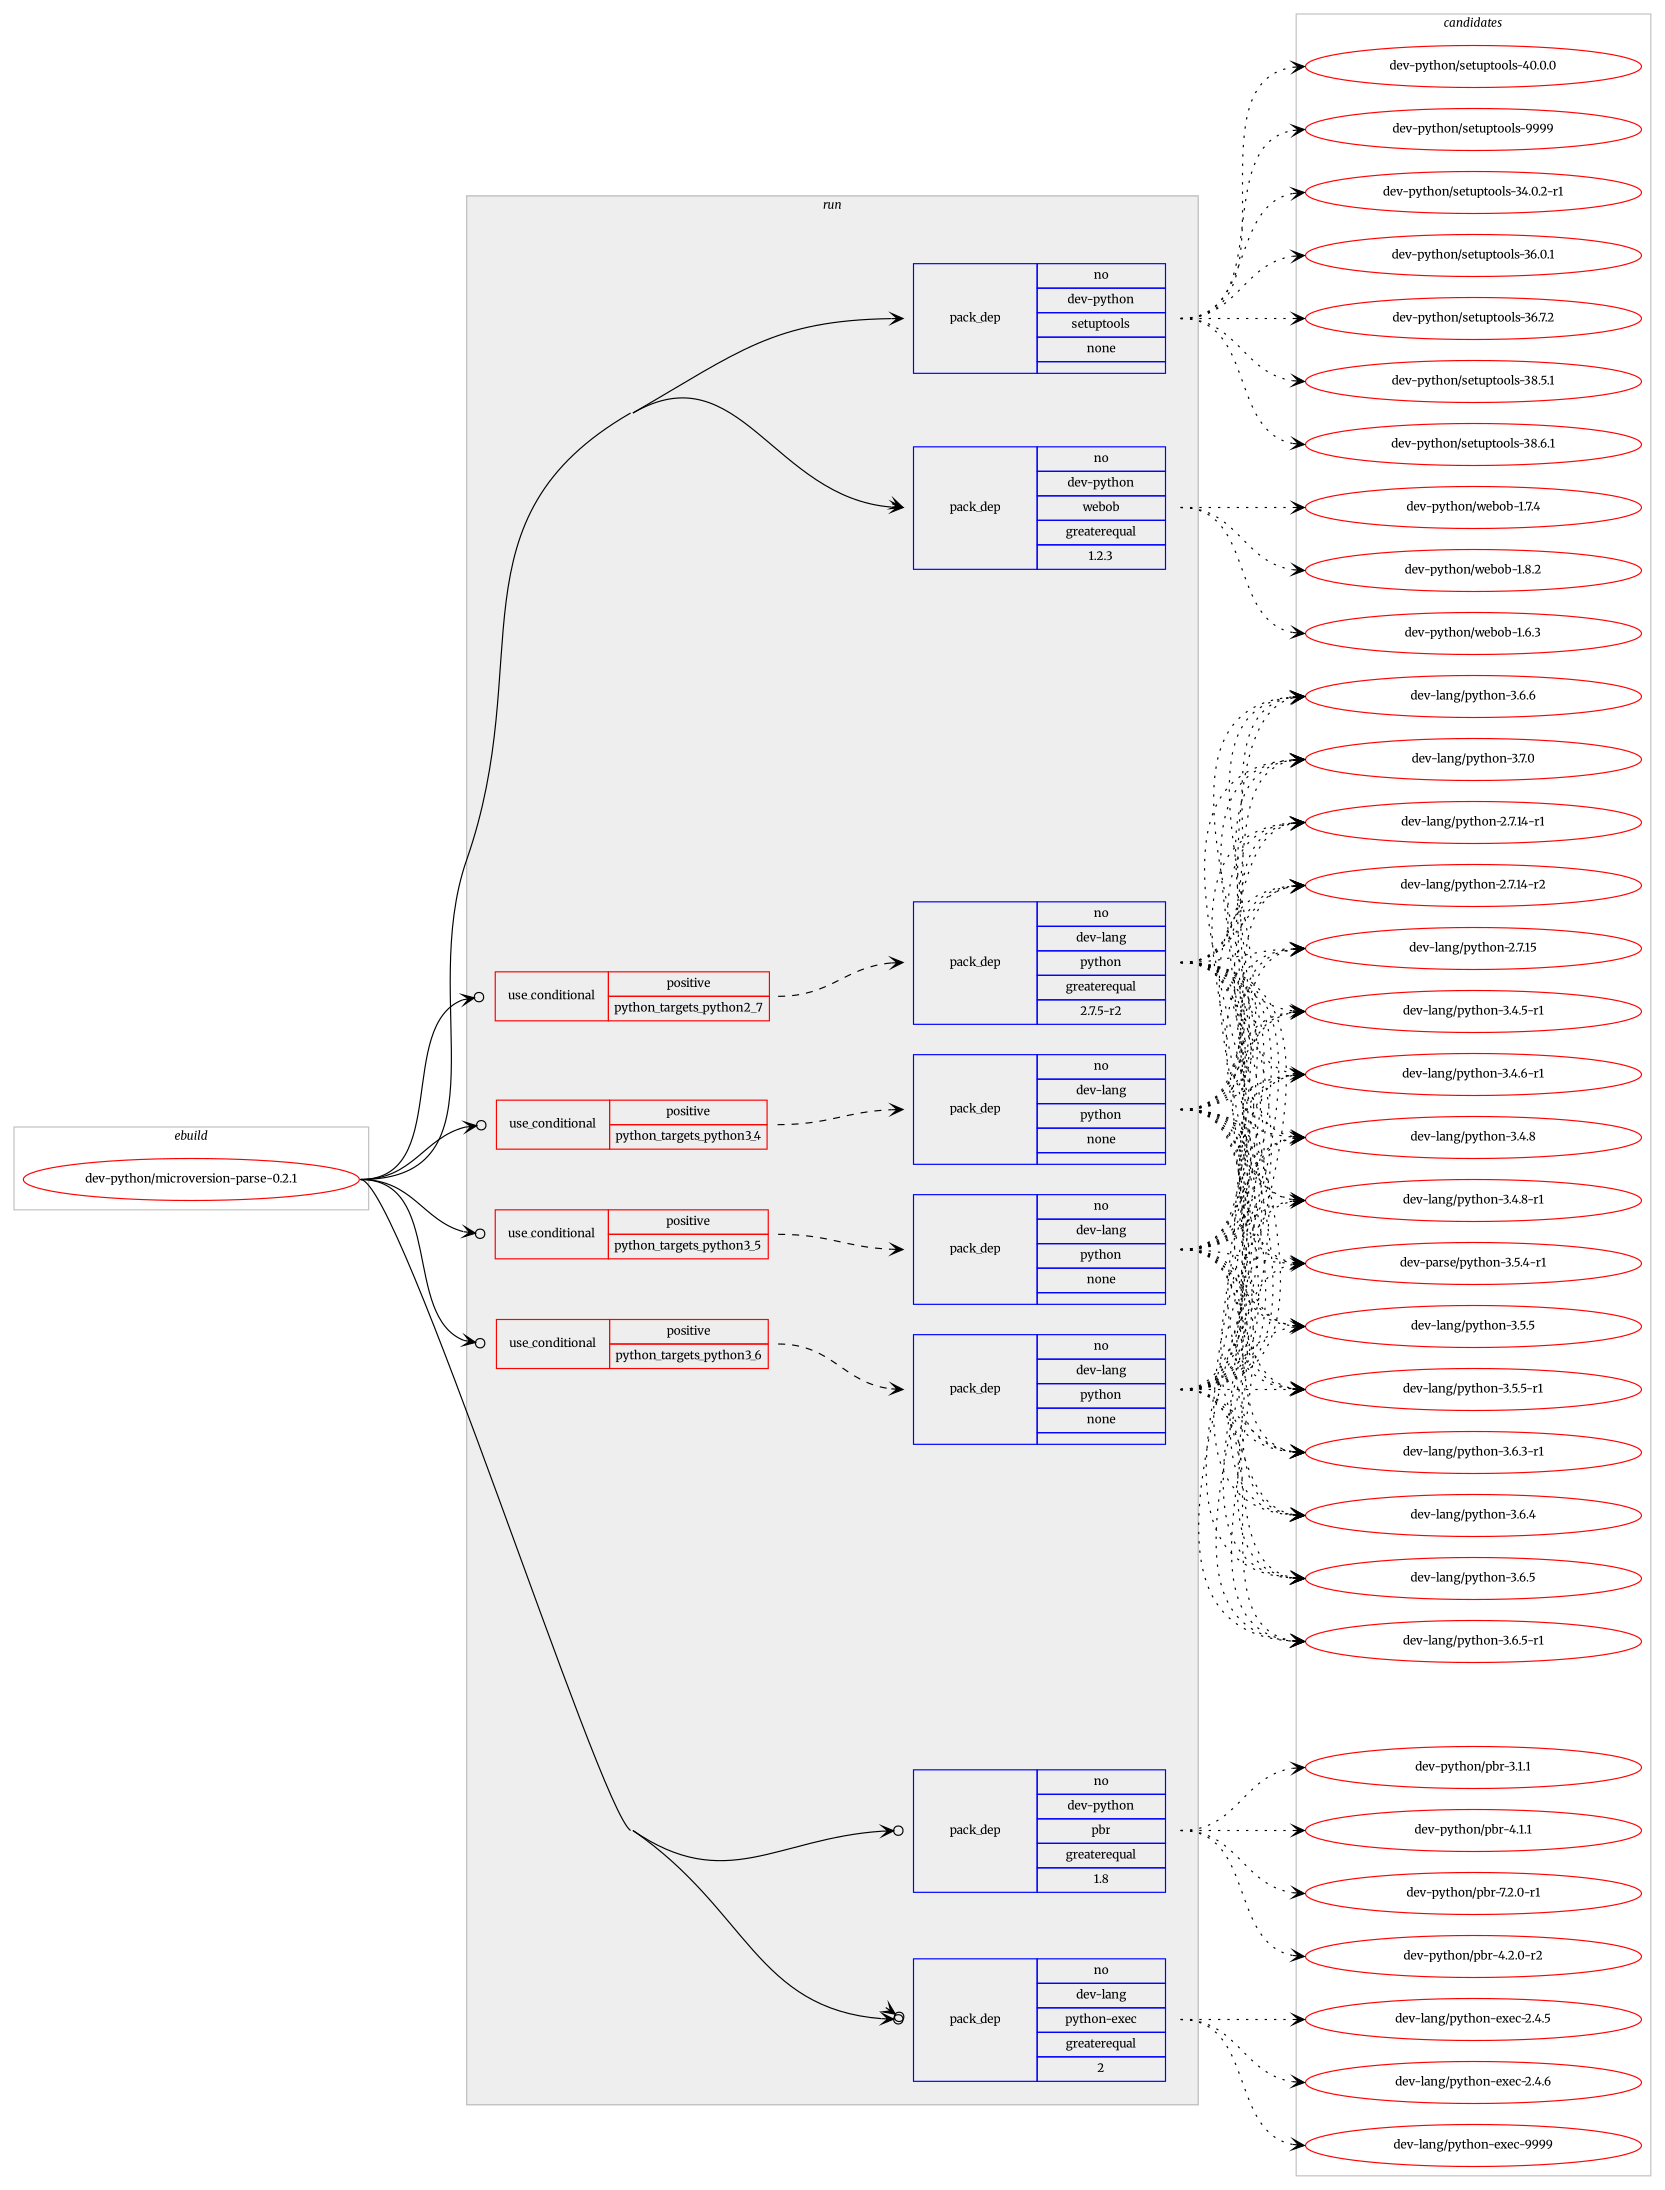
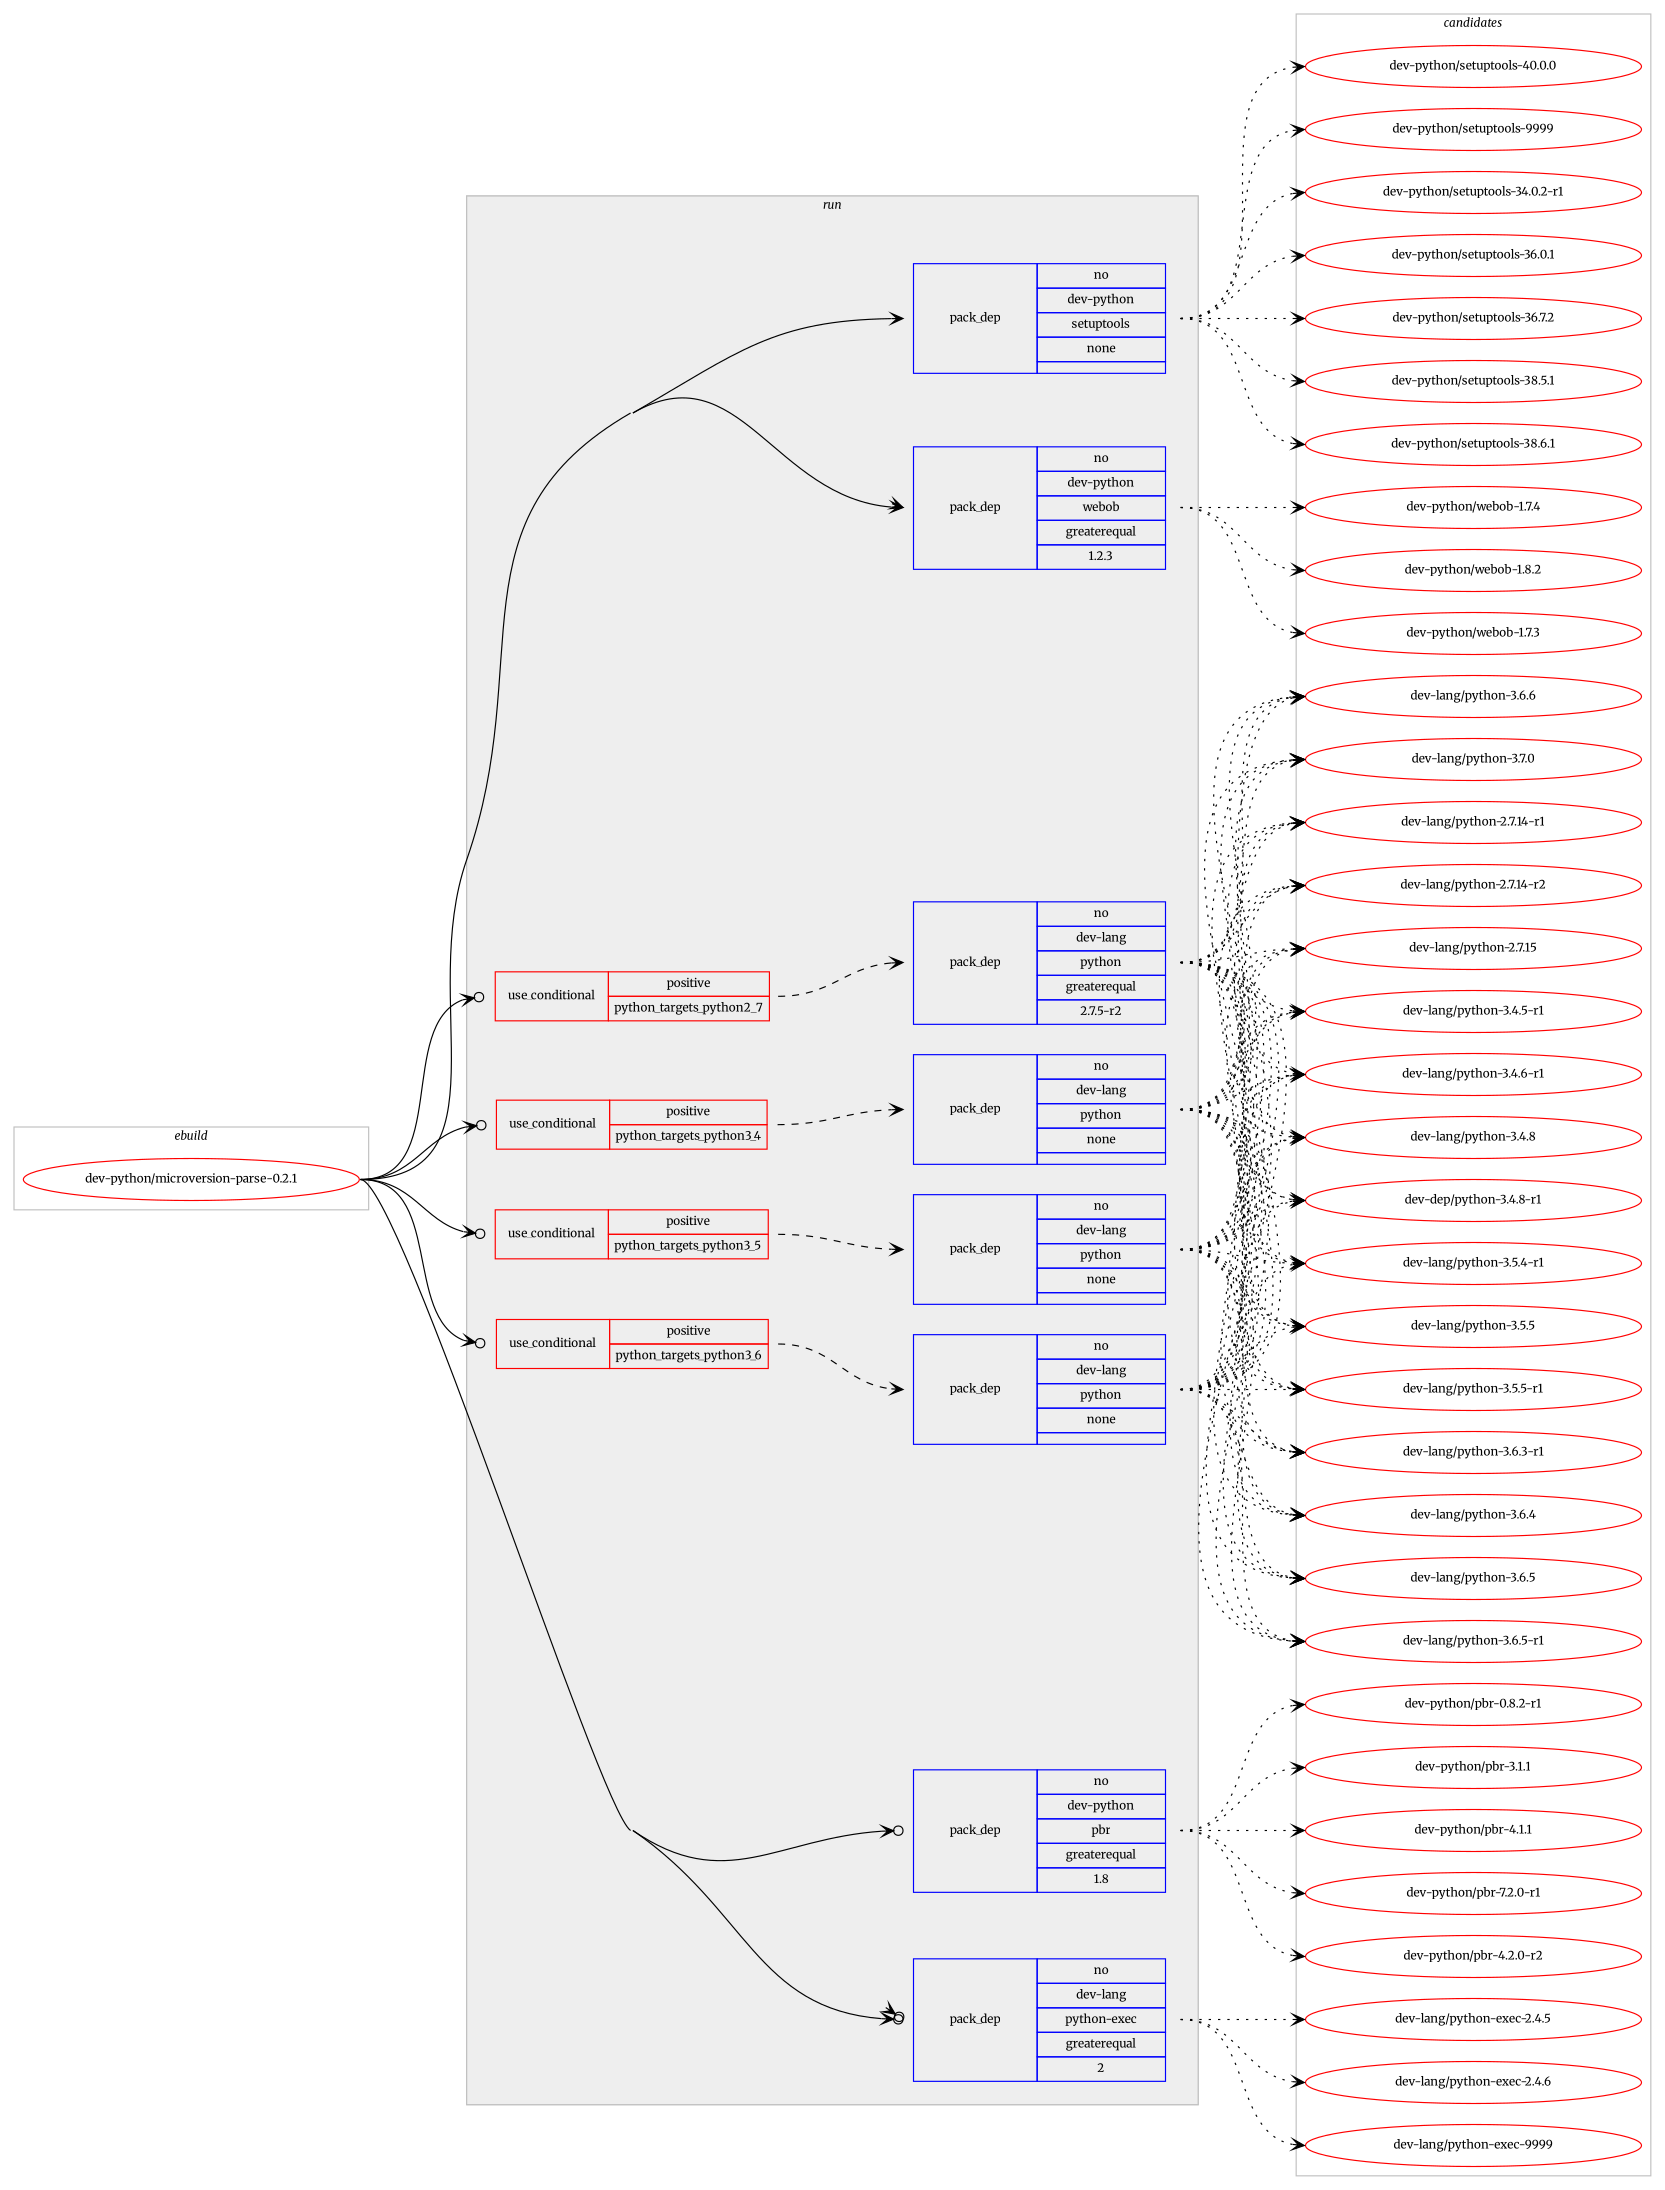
node "dev-python/webob-1.6.3": label "dev-python/webob-1.6.3" -> "dev-python/webob-1.7.3"
node "dev-lang/python-3.4.8-r1": label "dev-lang/python-3.4.8-r1" -> "dev-dep/python-3.4.8-r1"
node "dev-parse/python-3.5.4-r1": label "dev-parse/python-3.5.4-r1" -> "dev-lang/python-3.5.4-r1"
node "dev-python/pbr-0.8.2-r1": added
